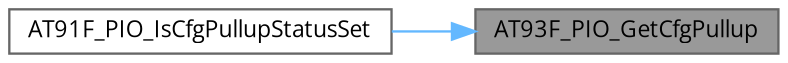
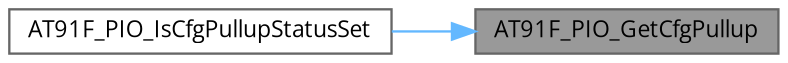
node "AT93F_PIO_GetCfgPullup": label "AT93F_PIO_GetCfgPullup" -> "AT91F_PIO_GetCfgPullup"
